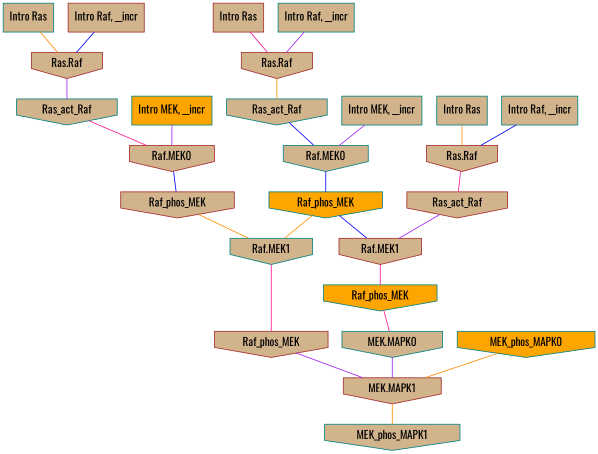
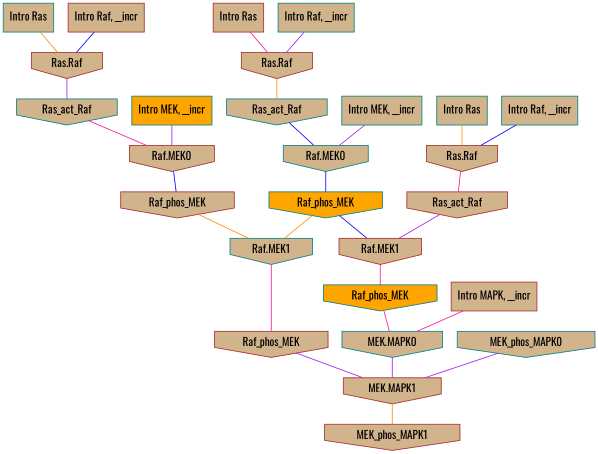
node "Intro MAPK, __incr": added
node "MEK_phos_MAPK0": fillcolor orange -> tan
edge "MEK_phos_MAPK0" -- "MEK.MAPK1": color darkorange -> purple
node "MEK_phos_MAPK1": color teal -> brown
